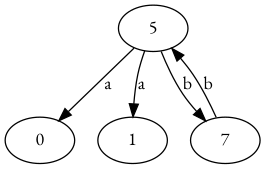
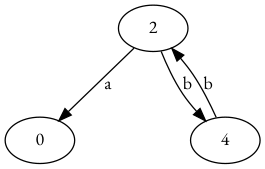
node "5": label "5" -> "2"
node "1": removed
node "7": label "7" -> "4"
